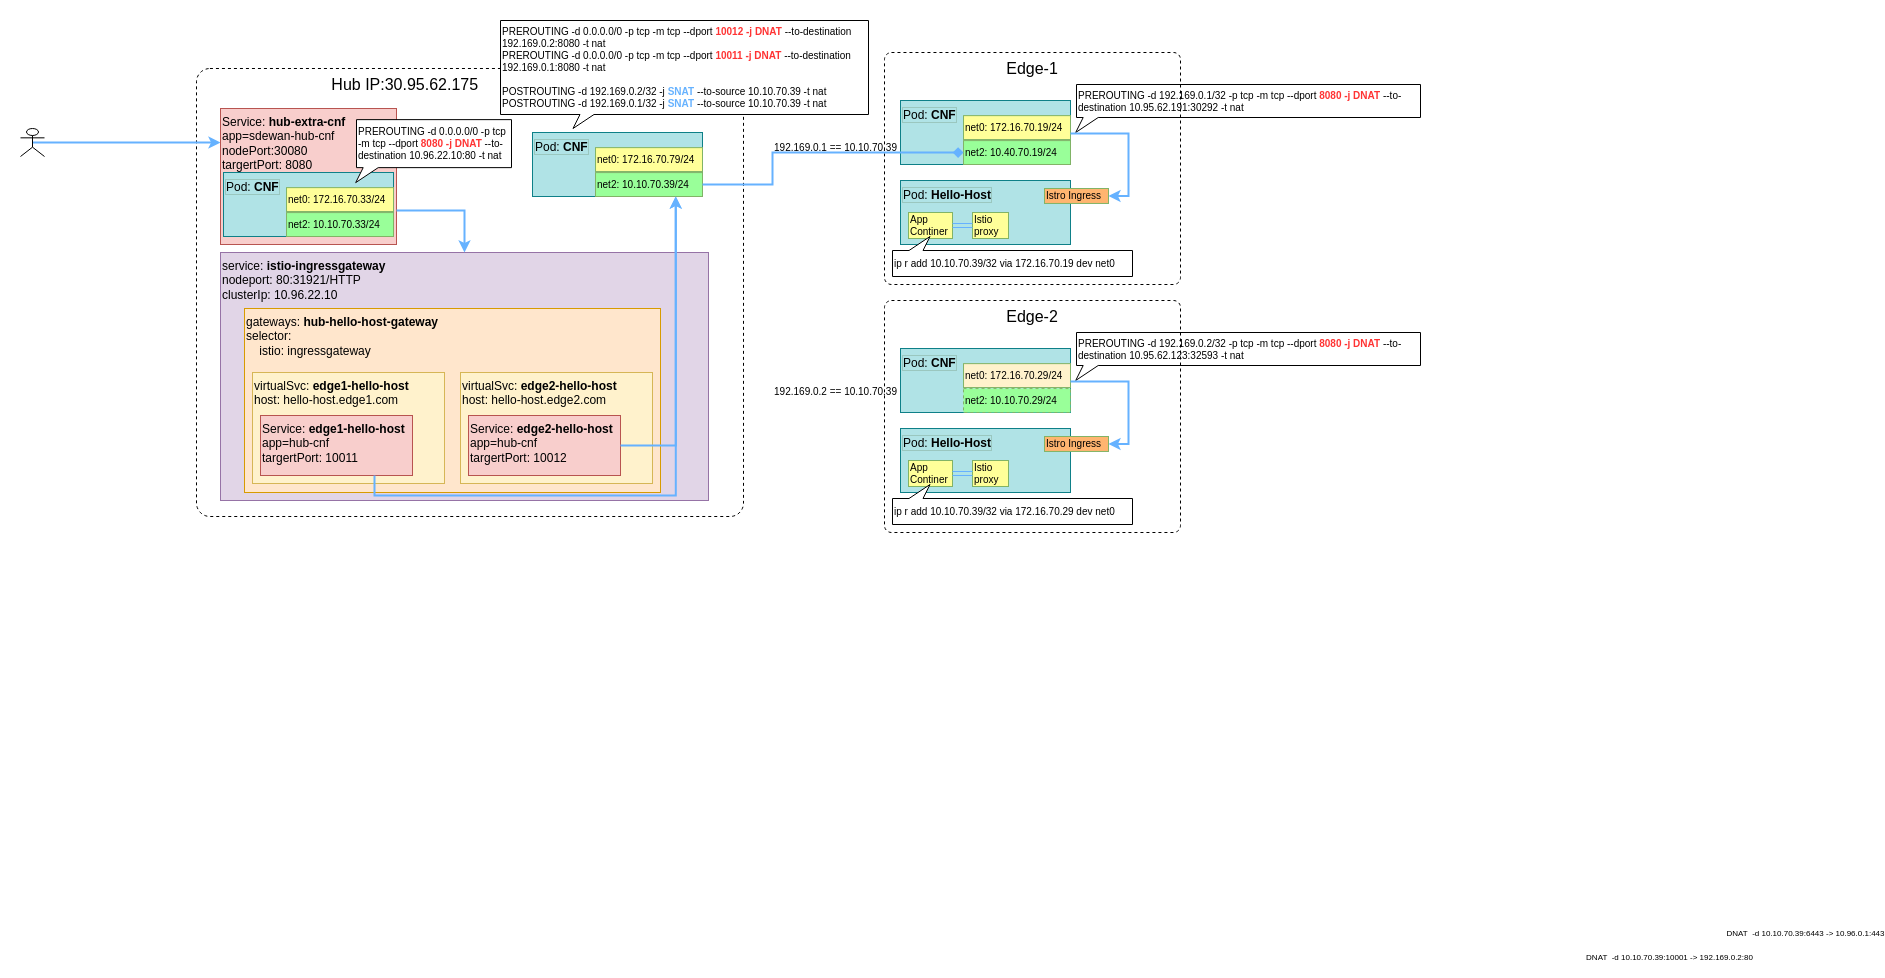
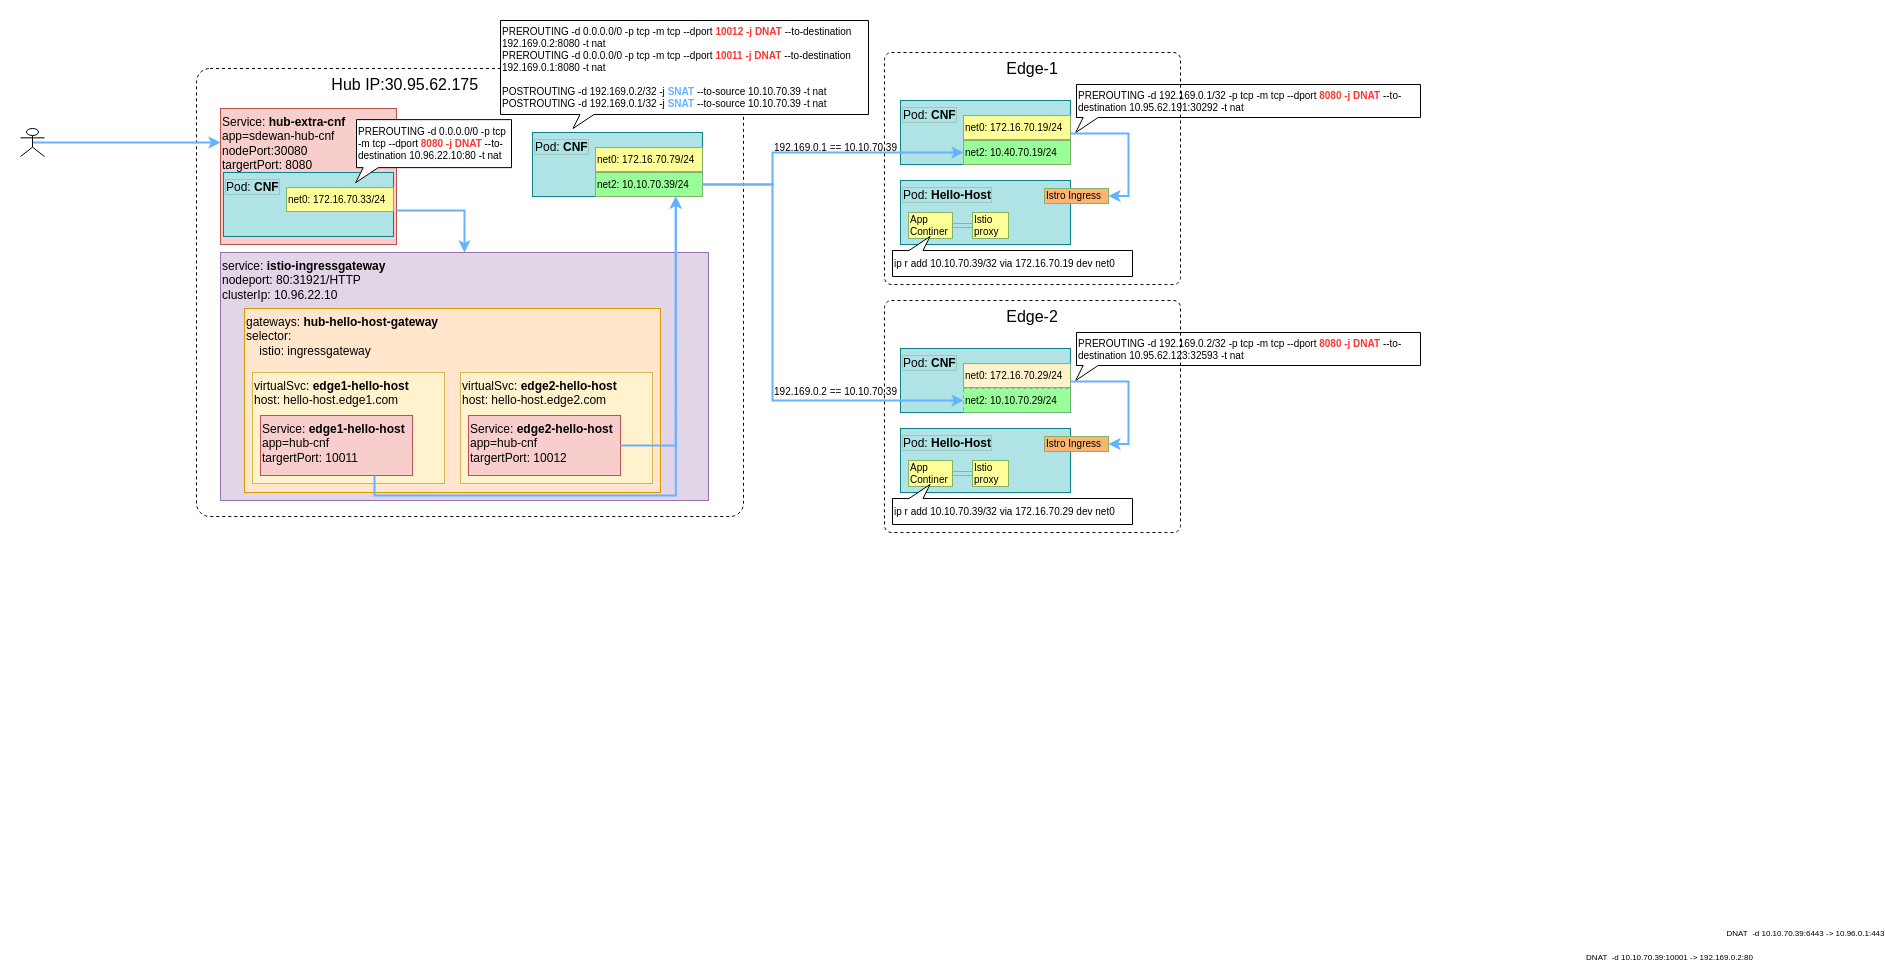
edge "net2: 10.10.70.39/24" -> "net2: 10.40.70.19/24": arrowhead diamond -> classic
node "net2: 10.10.70.33/24": removed
edge "net2: 10.10.70.39/24" -> "net2: 10.10.70.29/24": added
